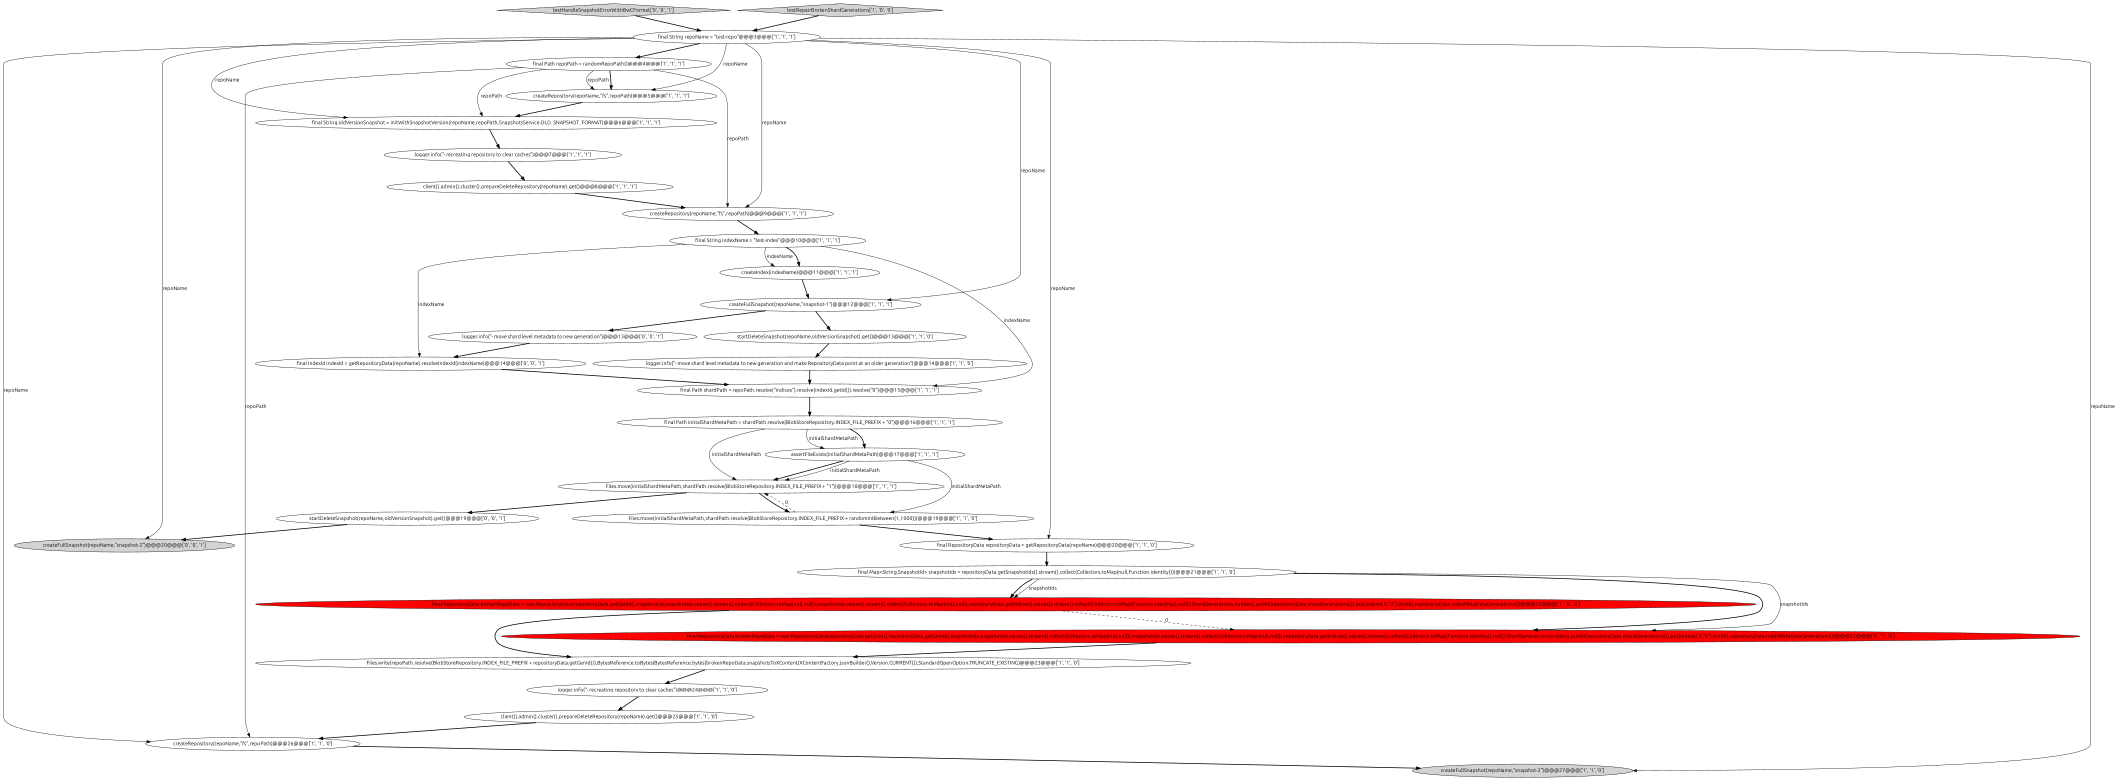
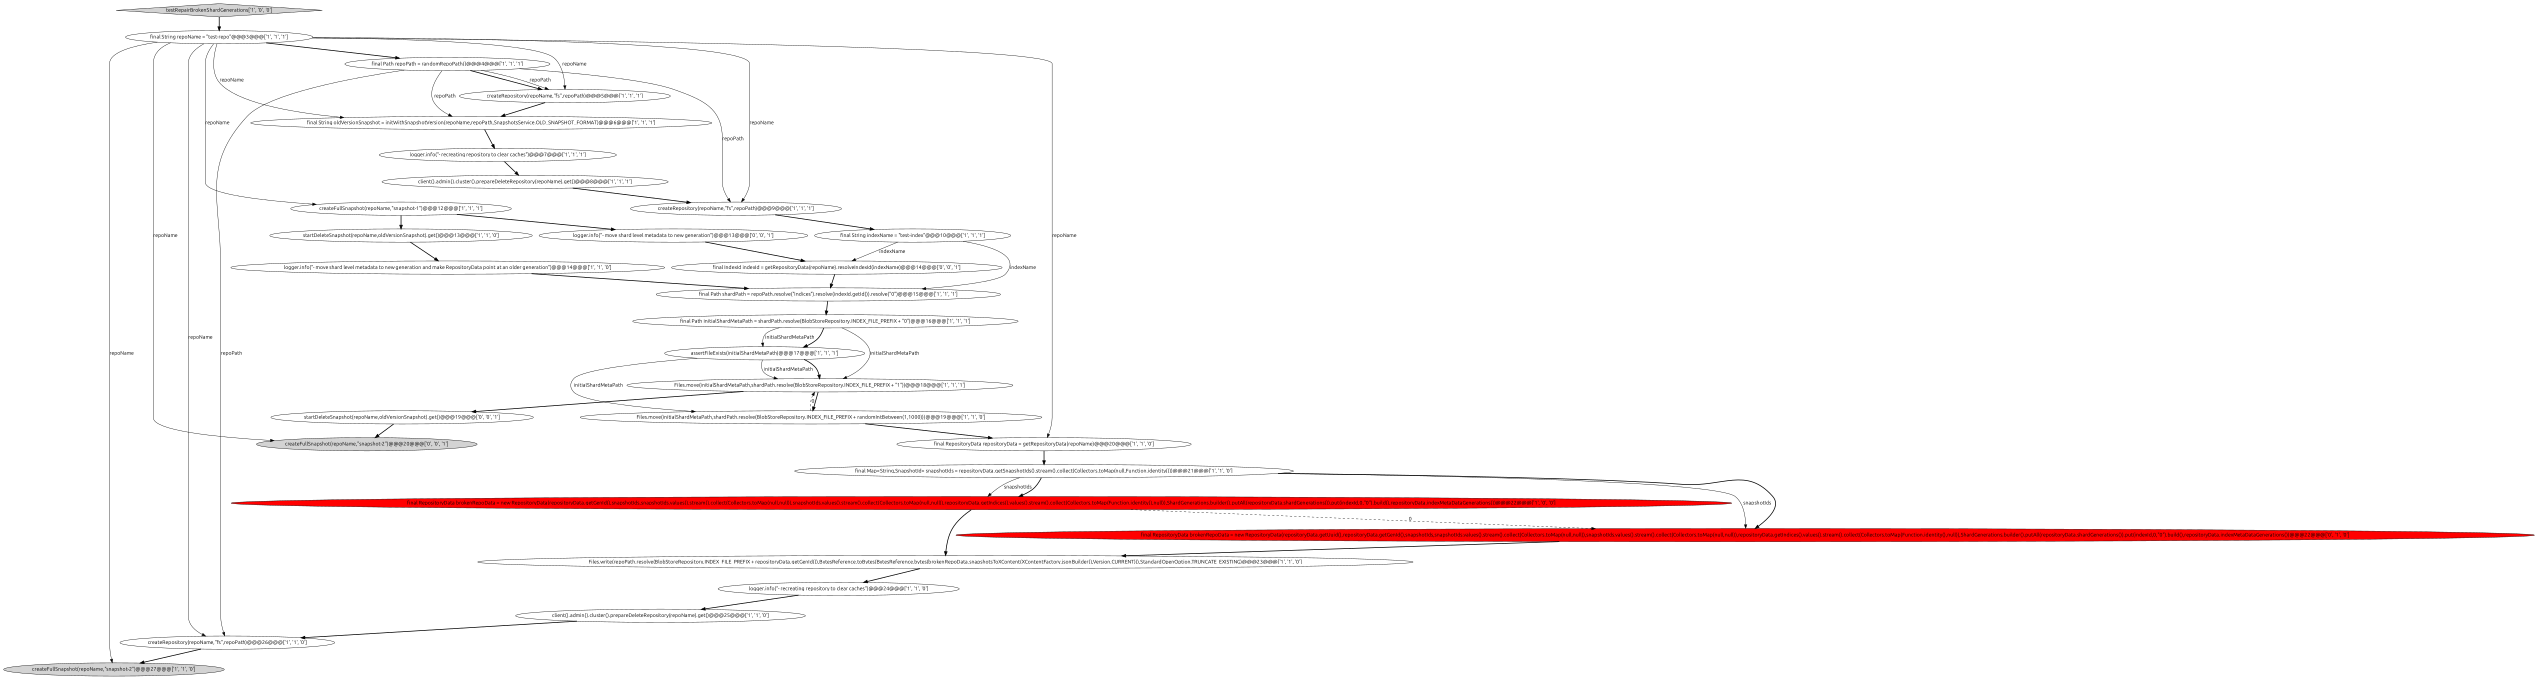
node "testHandleSnapshotErrorWithBwCFormat['0', '0', '1']": removed
node "createIndex(indexName)@@@11@@@['1', '1', '1']": removed
